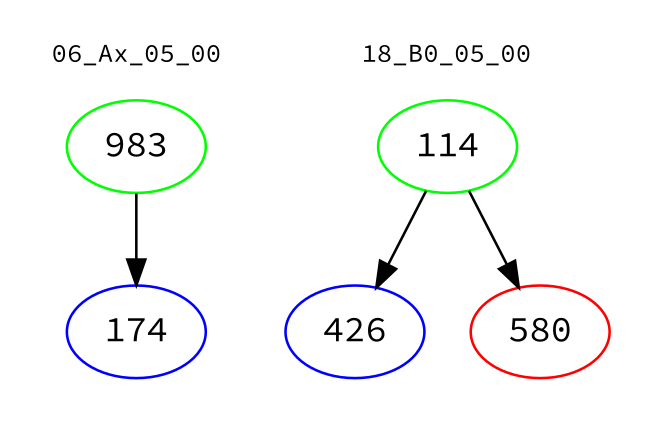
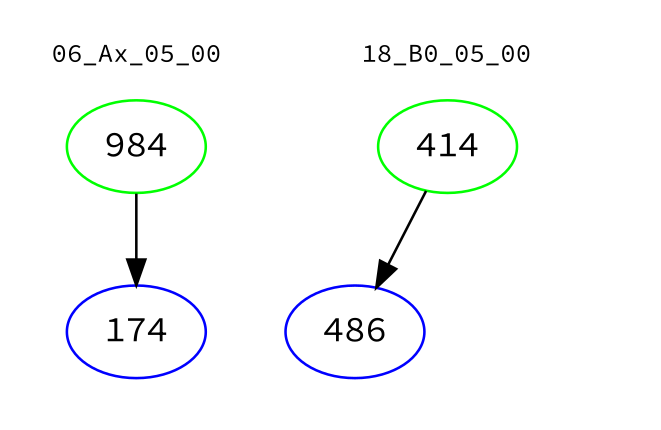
node "983": label "983" -> "984"
node "114": label "114" -> "414"
node "426": label "426" -> "486"
node "580": removed
